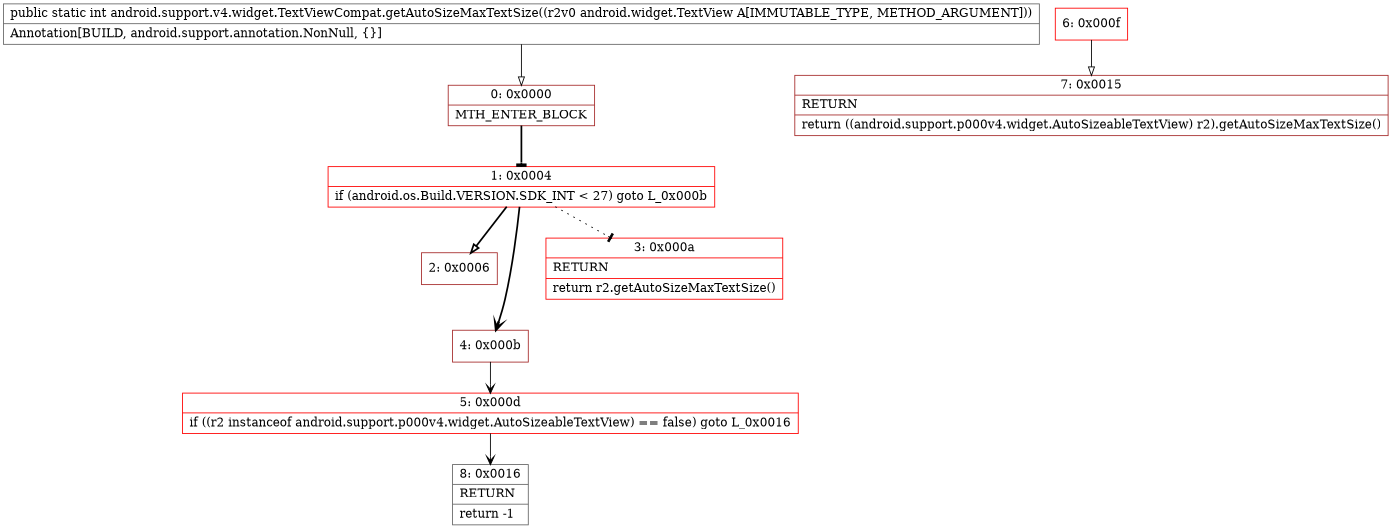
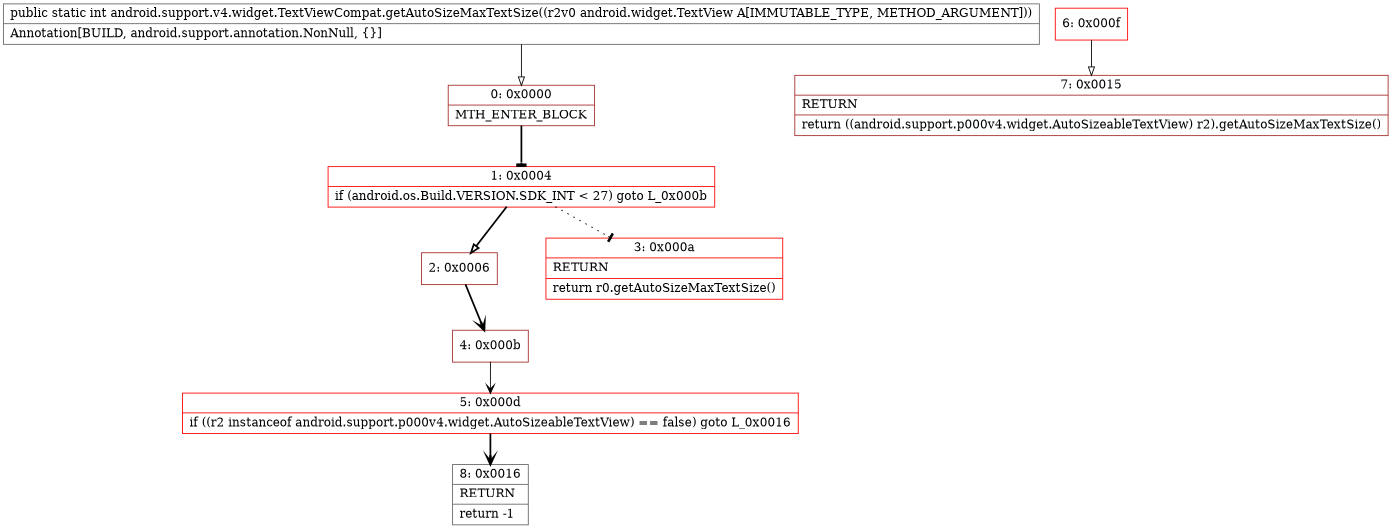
edge "1: 0x0004" -> "4: 0x000b": now "2: 0x0006" -> "4: 0x000b"
node "3: 0x000a": text "return r2.getAutoSizeMaxTextSize()" -> "return r0.getAutoSizeMaxTextSize()"
edge "5: 0x000d" -> "8: 0x0016": style solid -> bold
